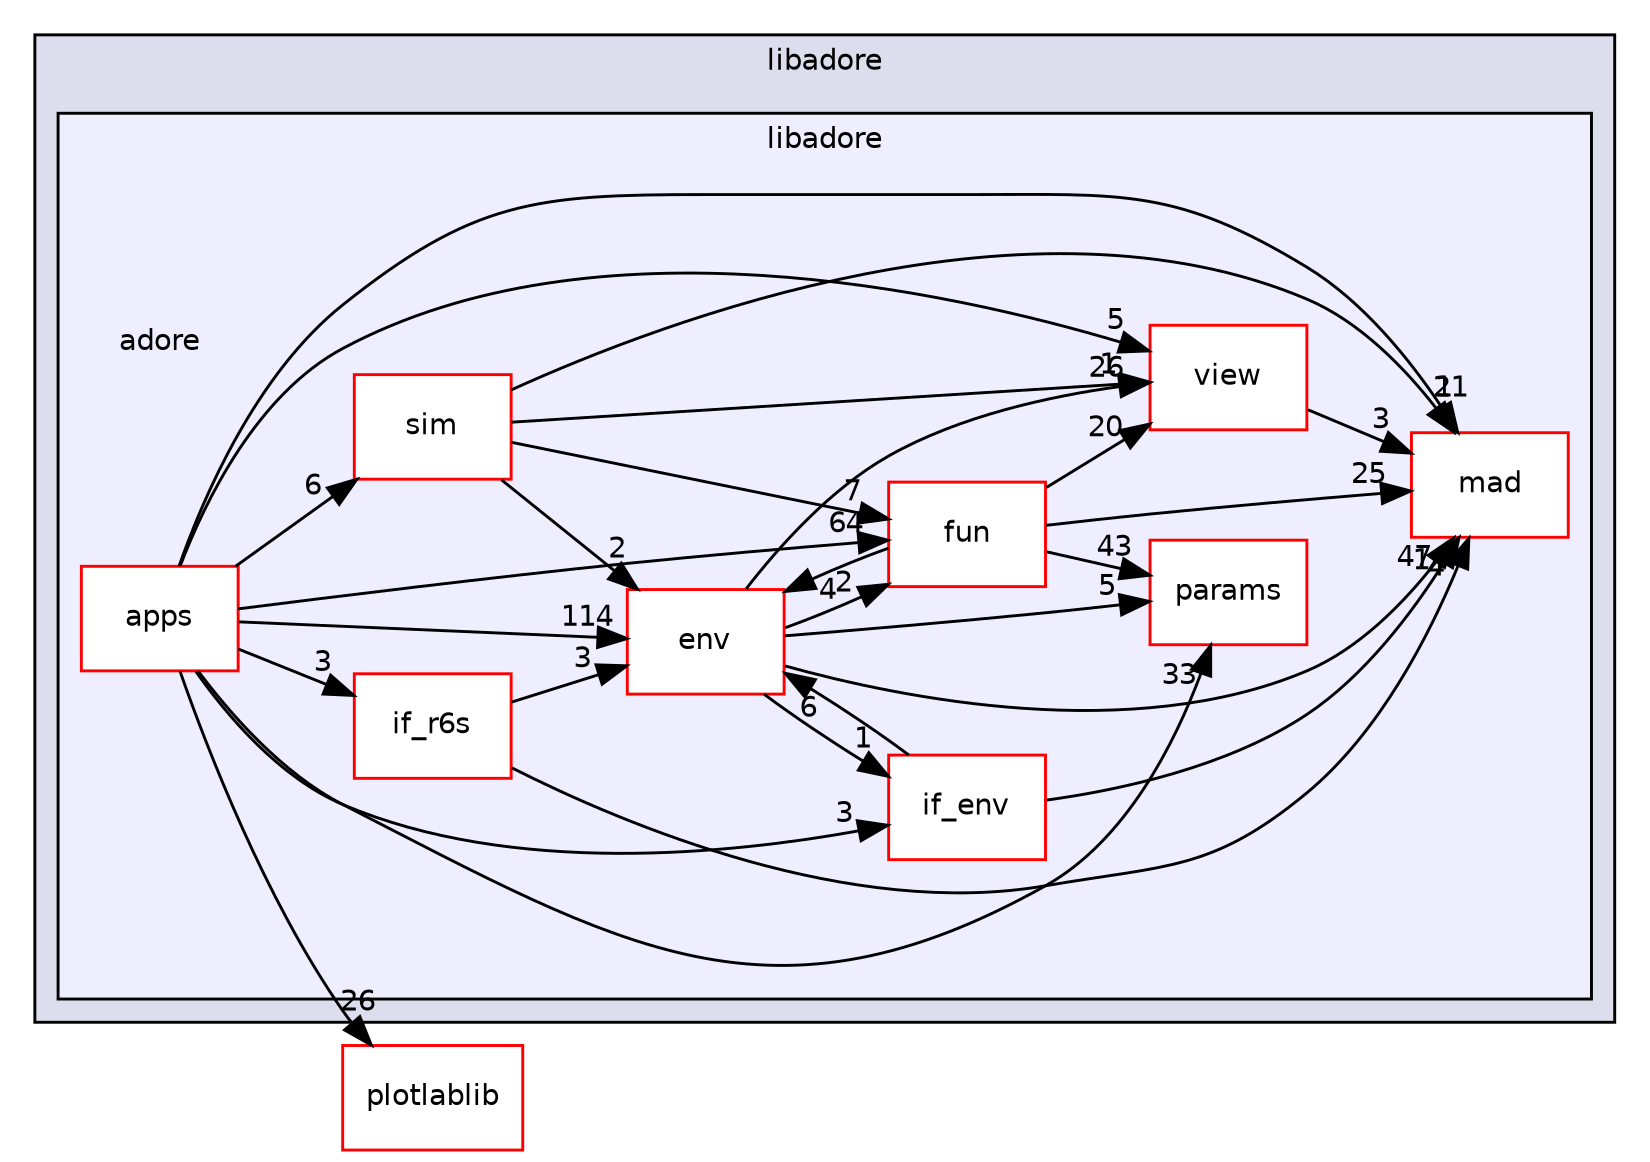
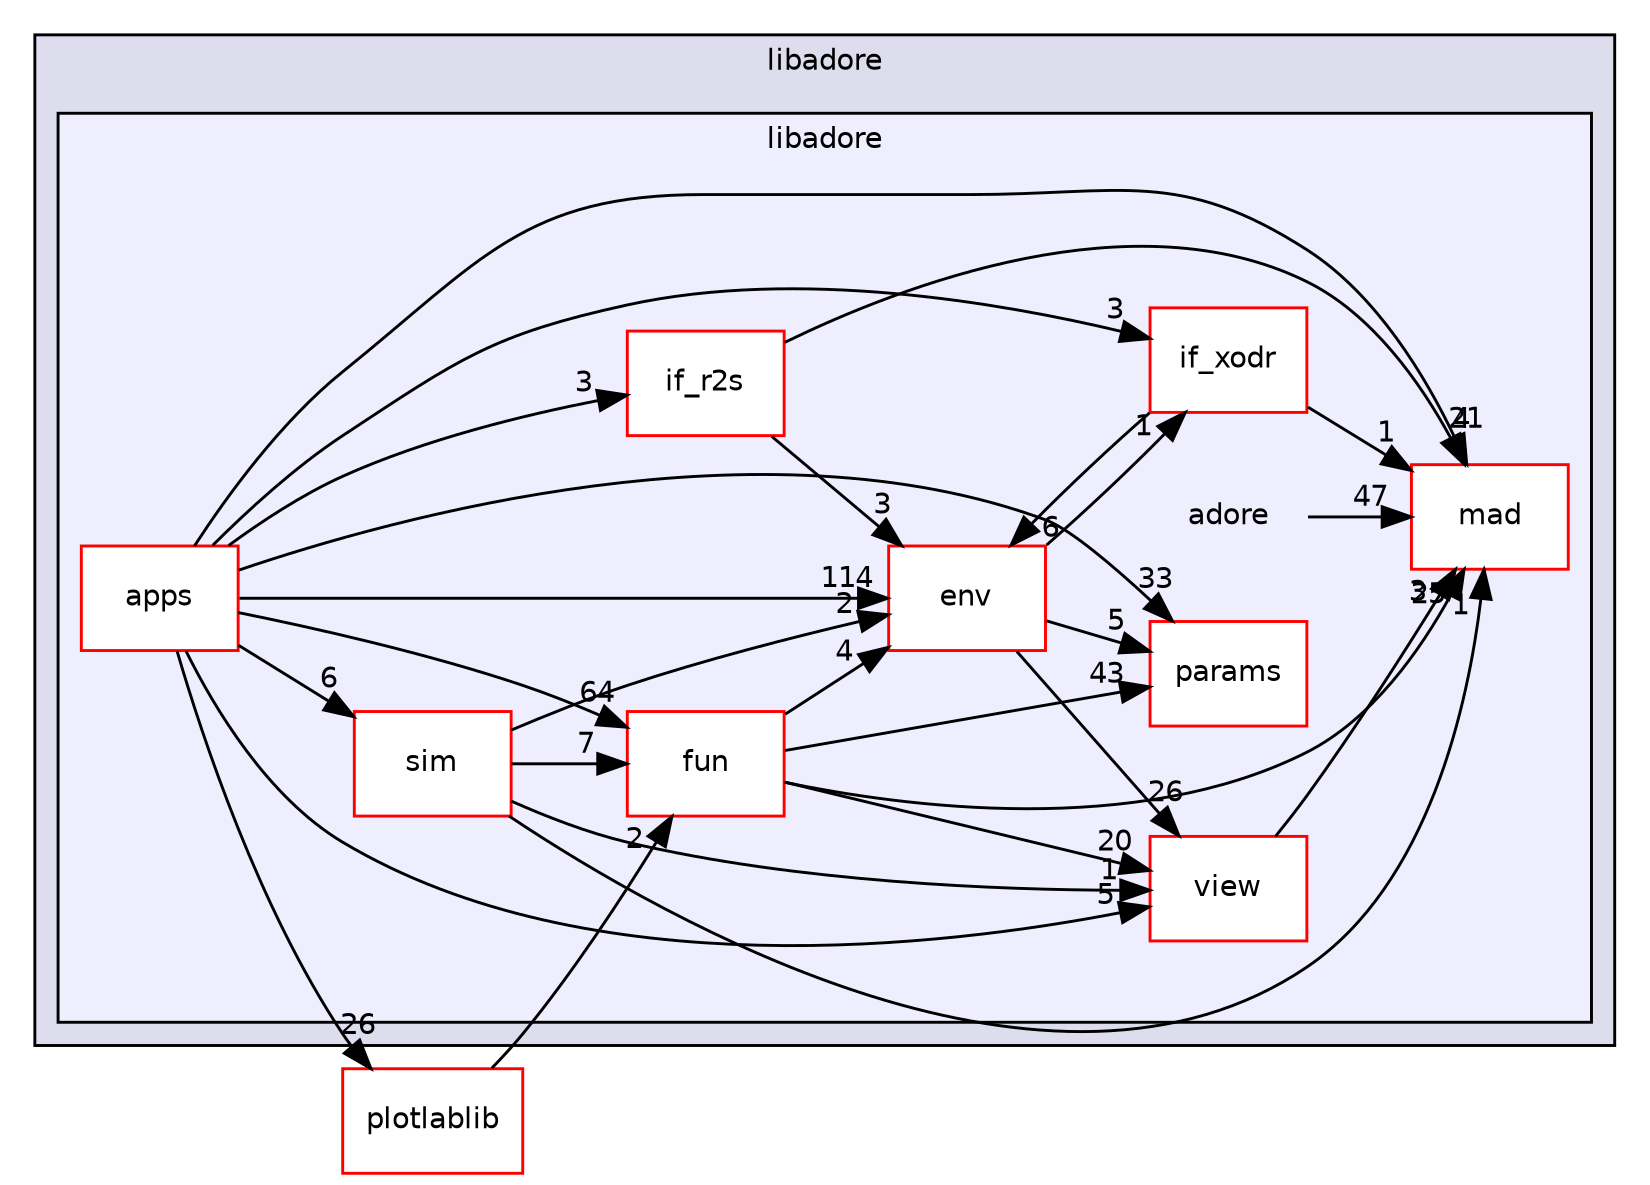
edge "env" -> "fun": now "plotlablib" -> "fun"
edge "env" -> "mad": now "adore" -> "mad"
node "if_r6s": label "if_r6s" -> "if_r2s"
node "if_env": label "if_env" -> "if_xodr"
